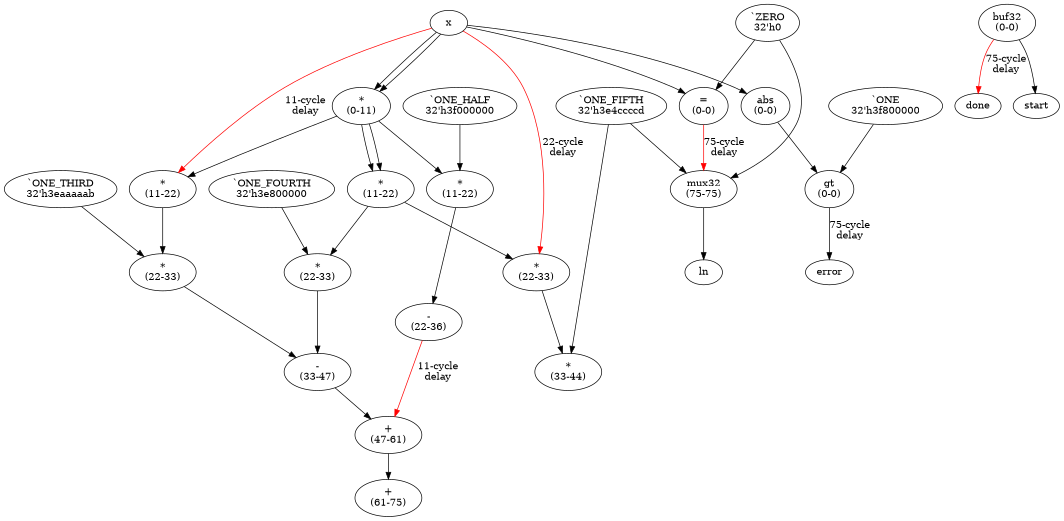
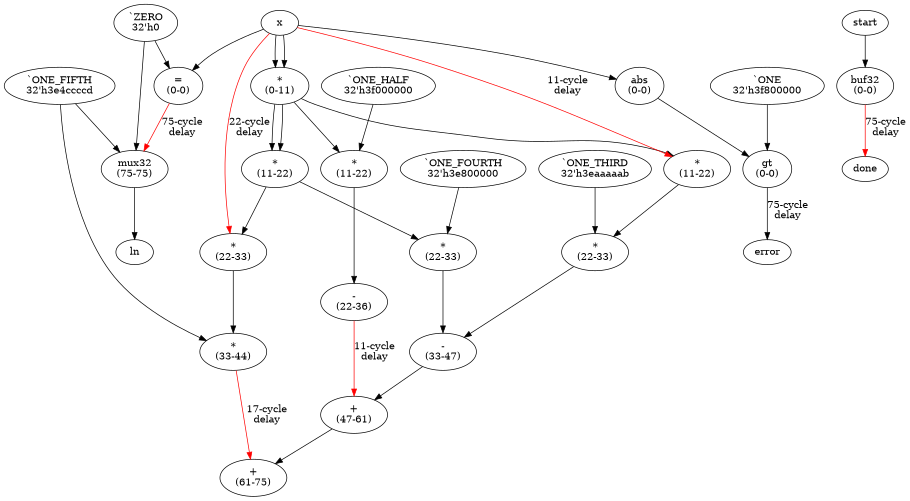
edge "buf32 (0-0)" -> "start": reversed
edge "* (33-44)" -> "+ (61-75)": added, label "17-cycle delay"
